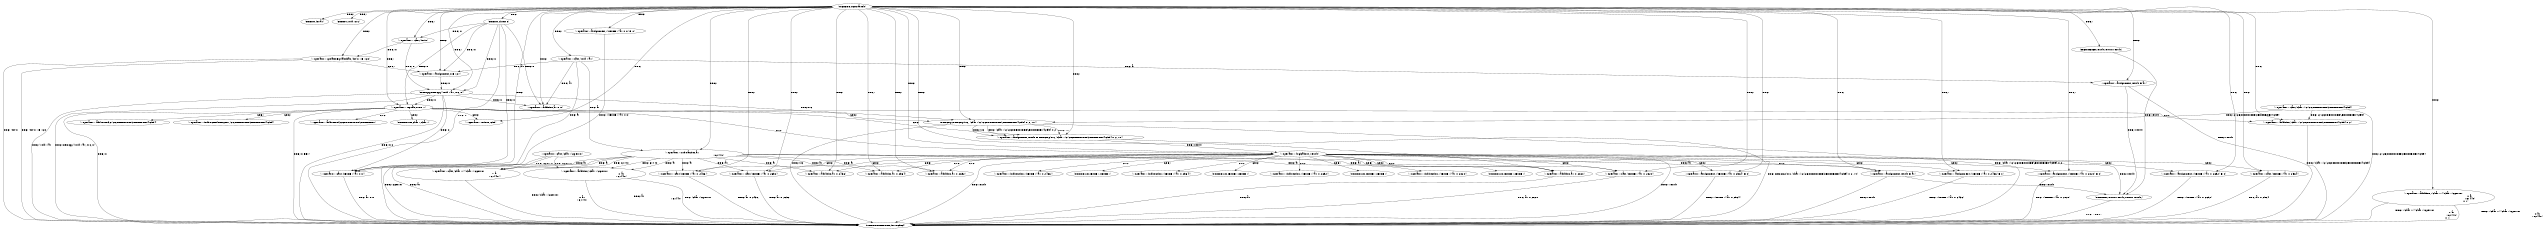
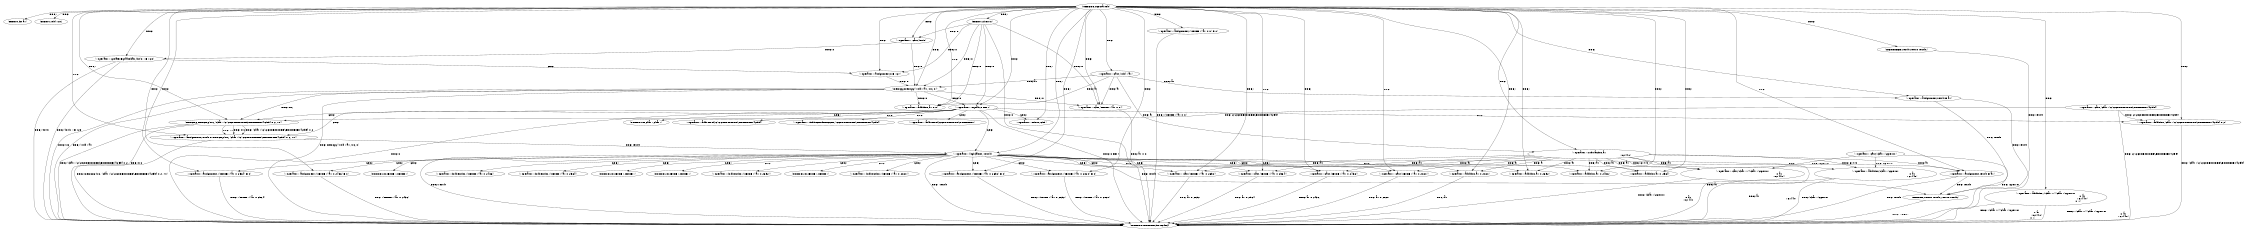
edge "(<operator>.cast,(void *)a1)" -> "(<operator>.assignment,n = 127)": now "(<operator>.cast,(void *)a1)" -> "(memcpy,memcpy((void *)a1, src, n))"
edge "(<operator>.subtraction,a1 - 61440)" -> "(<operator>.cast,(_BYTE *)(a1 + n))": now "(<operator>.subtraction,a1 - 61440)" -> "(<operator>.cast,(_BYTE *)(a1 + 2564))"
